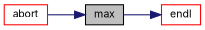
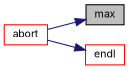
edge "max" -> "endl": now "abort" -> "endl"
